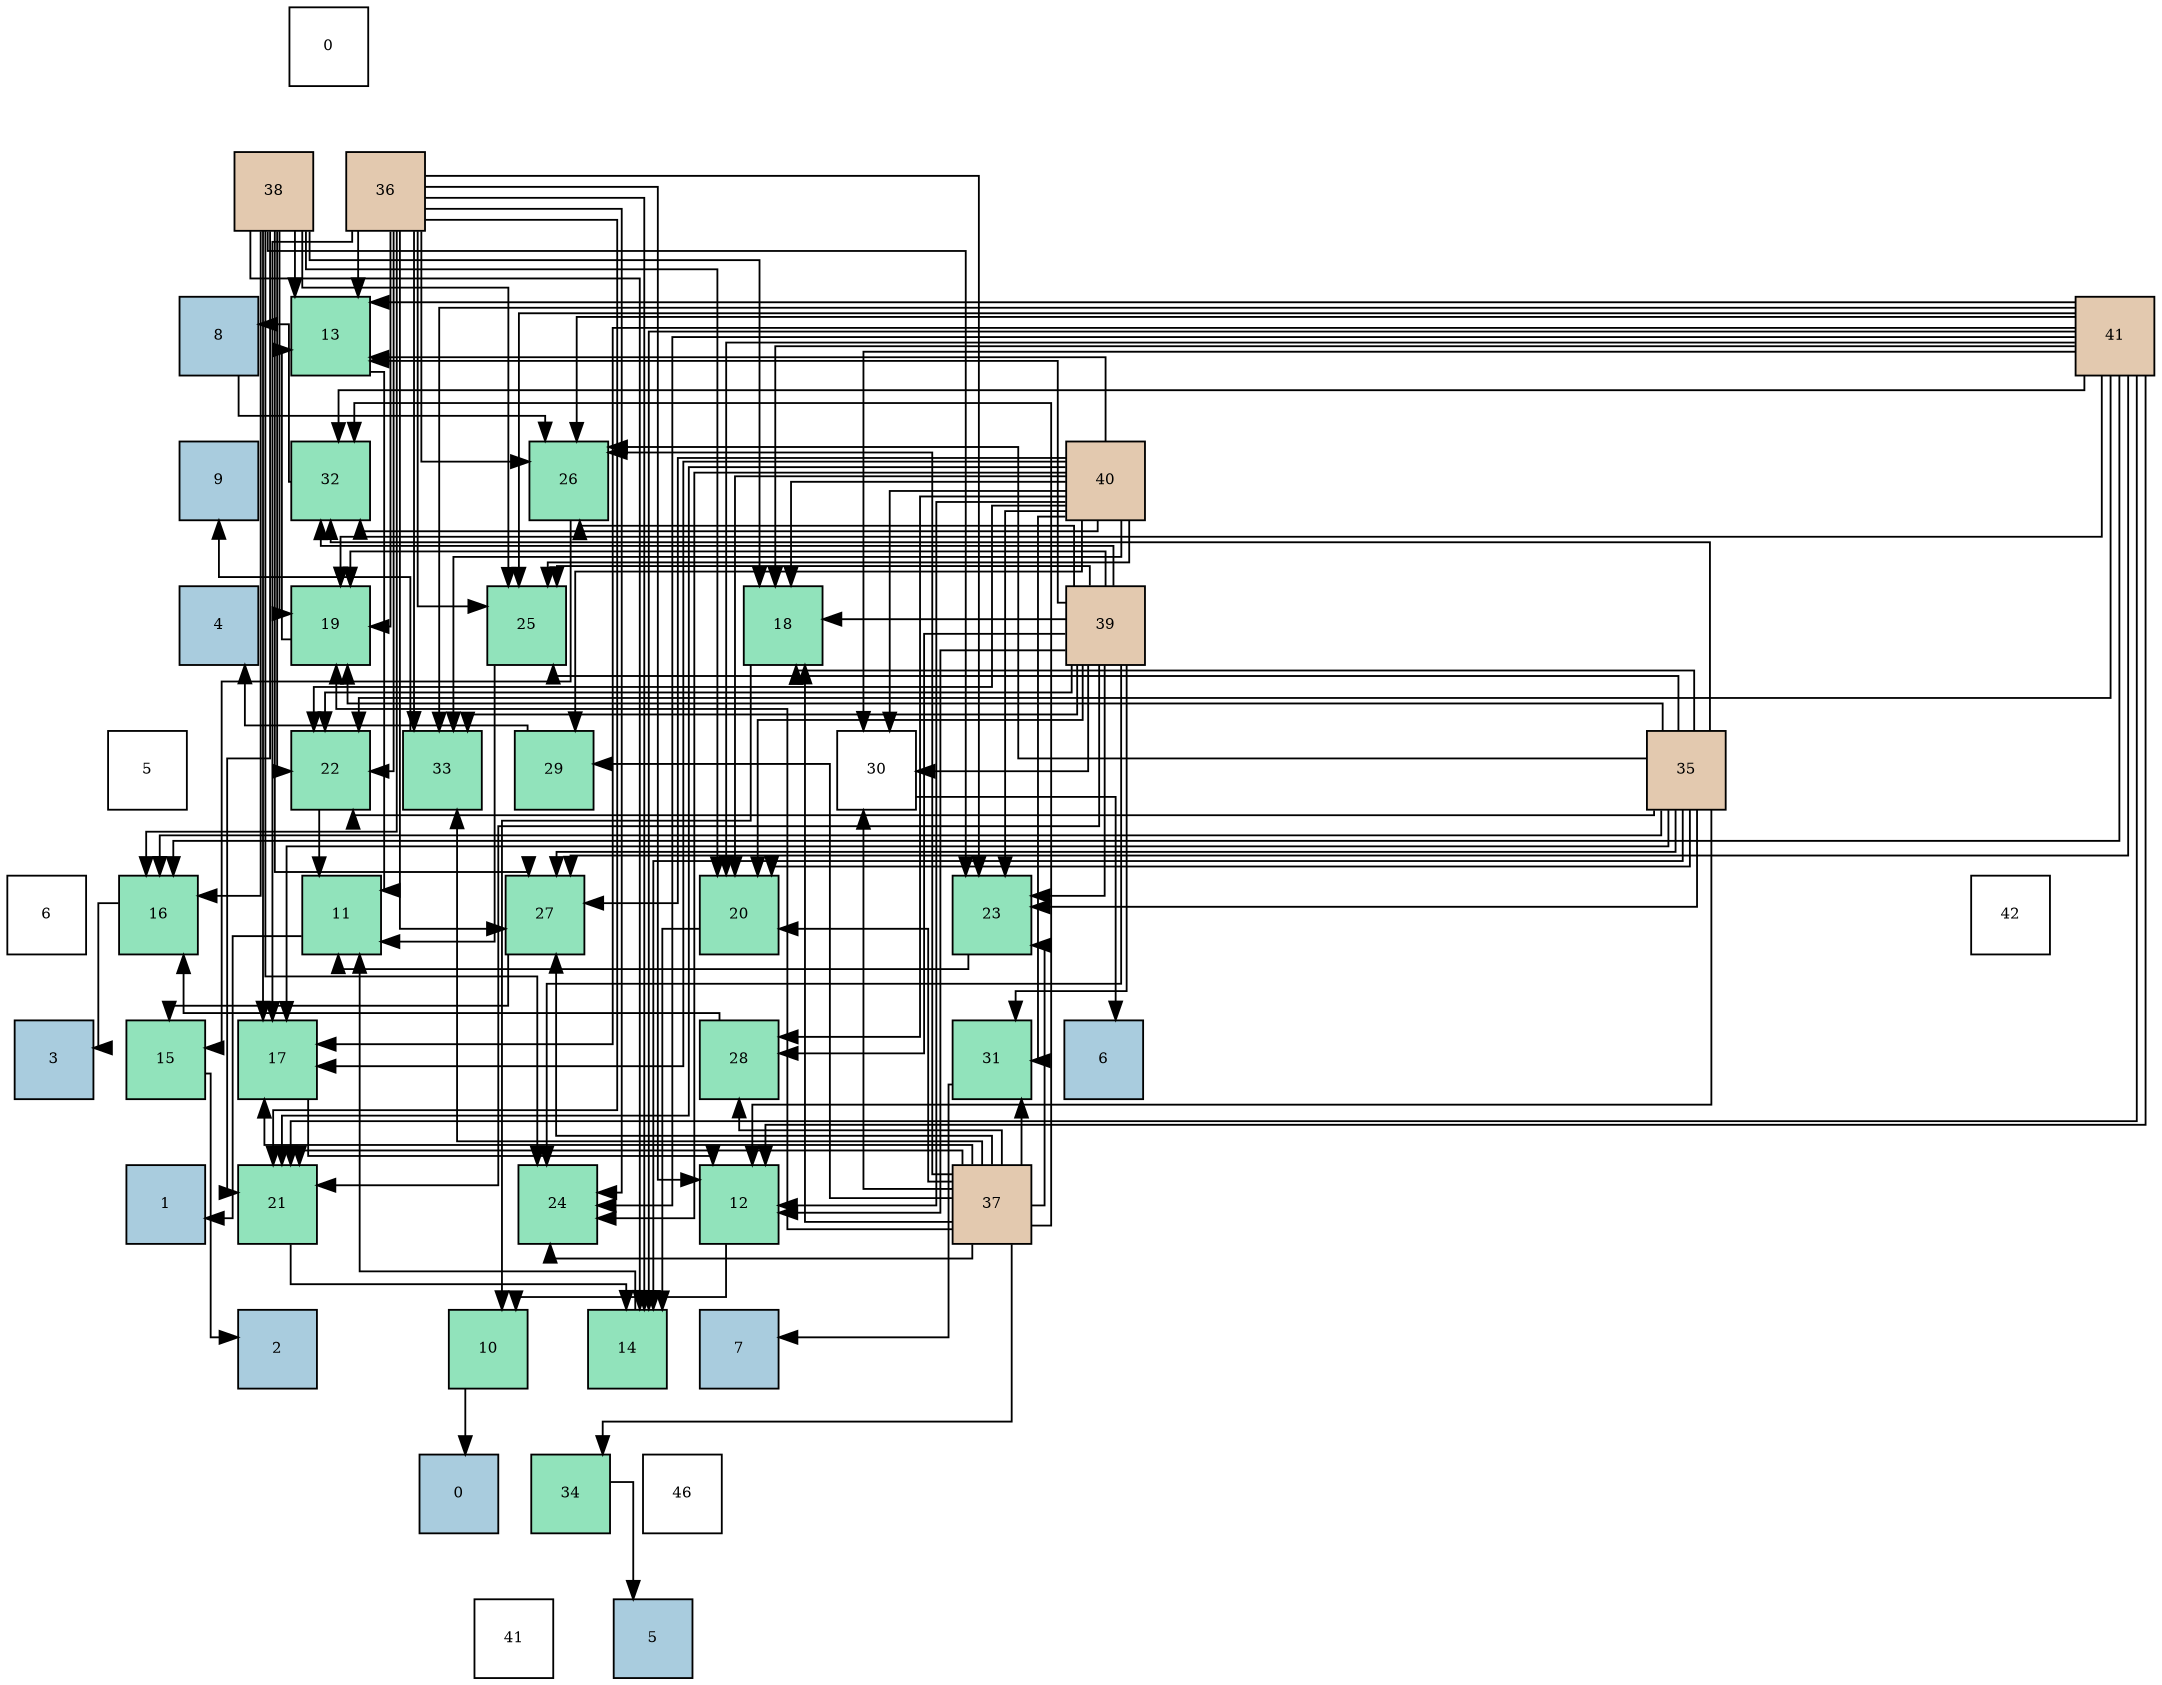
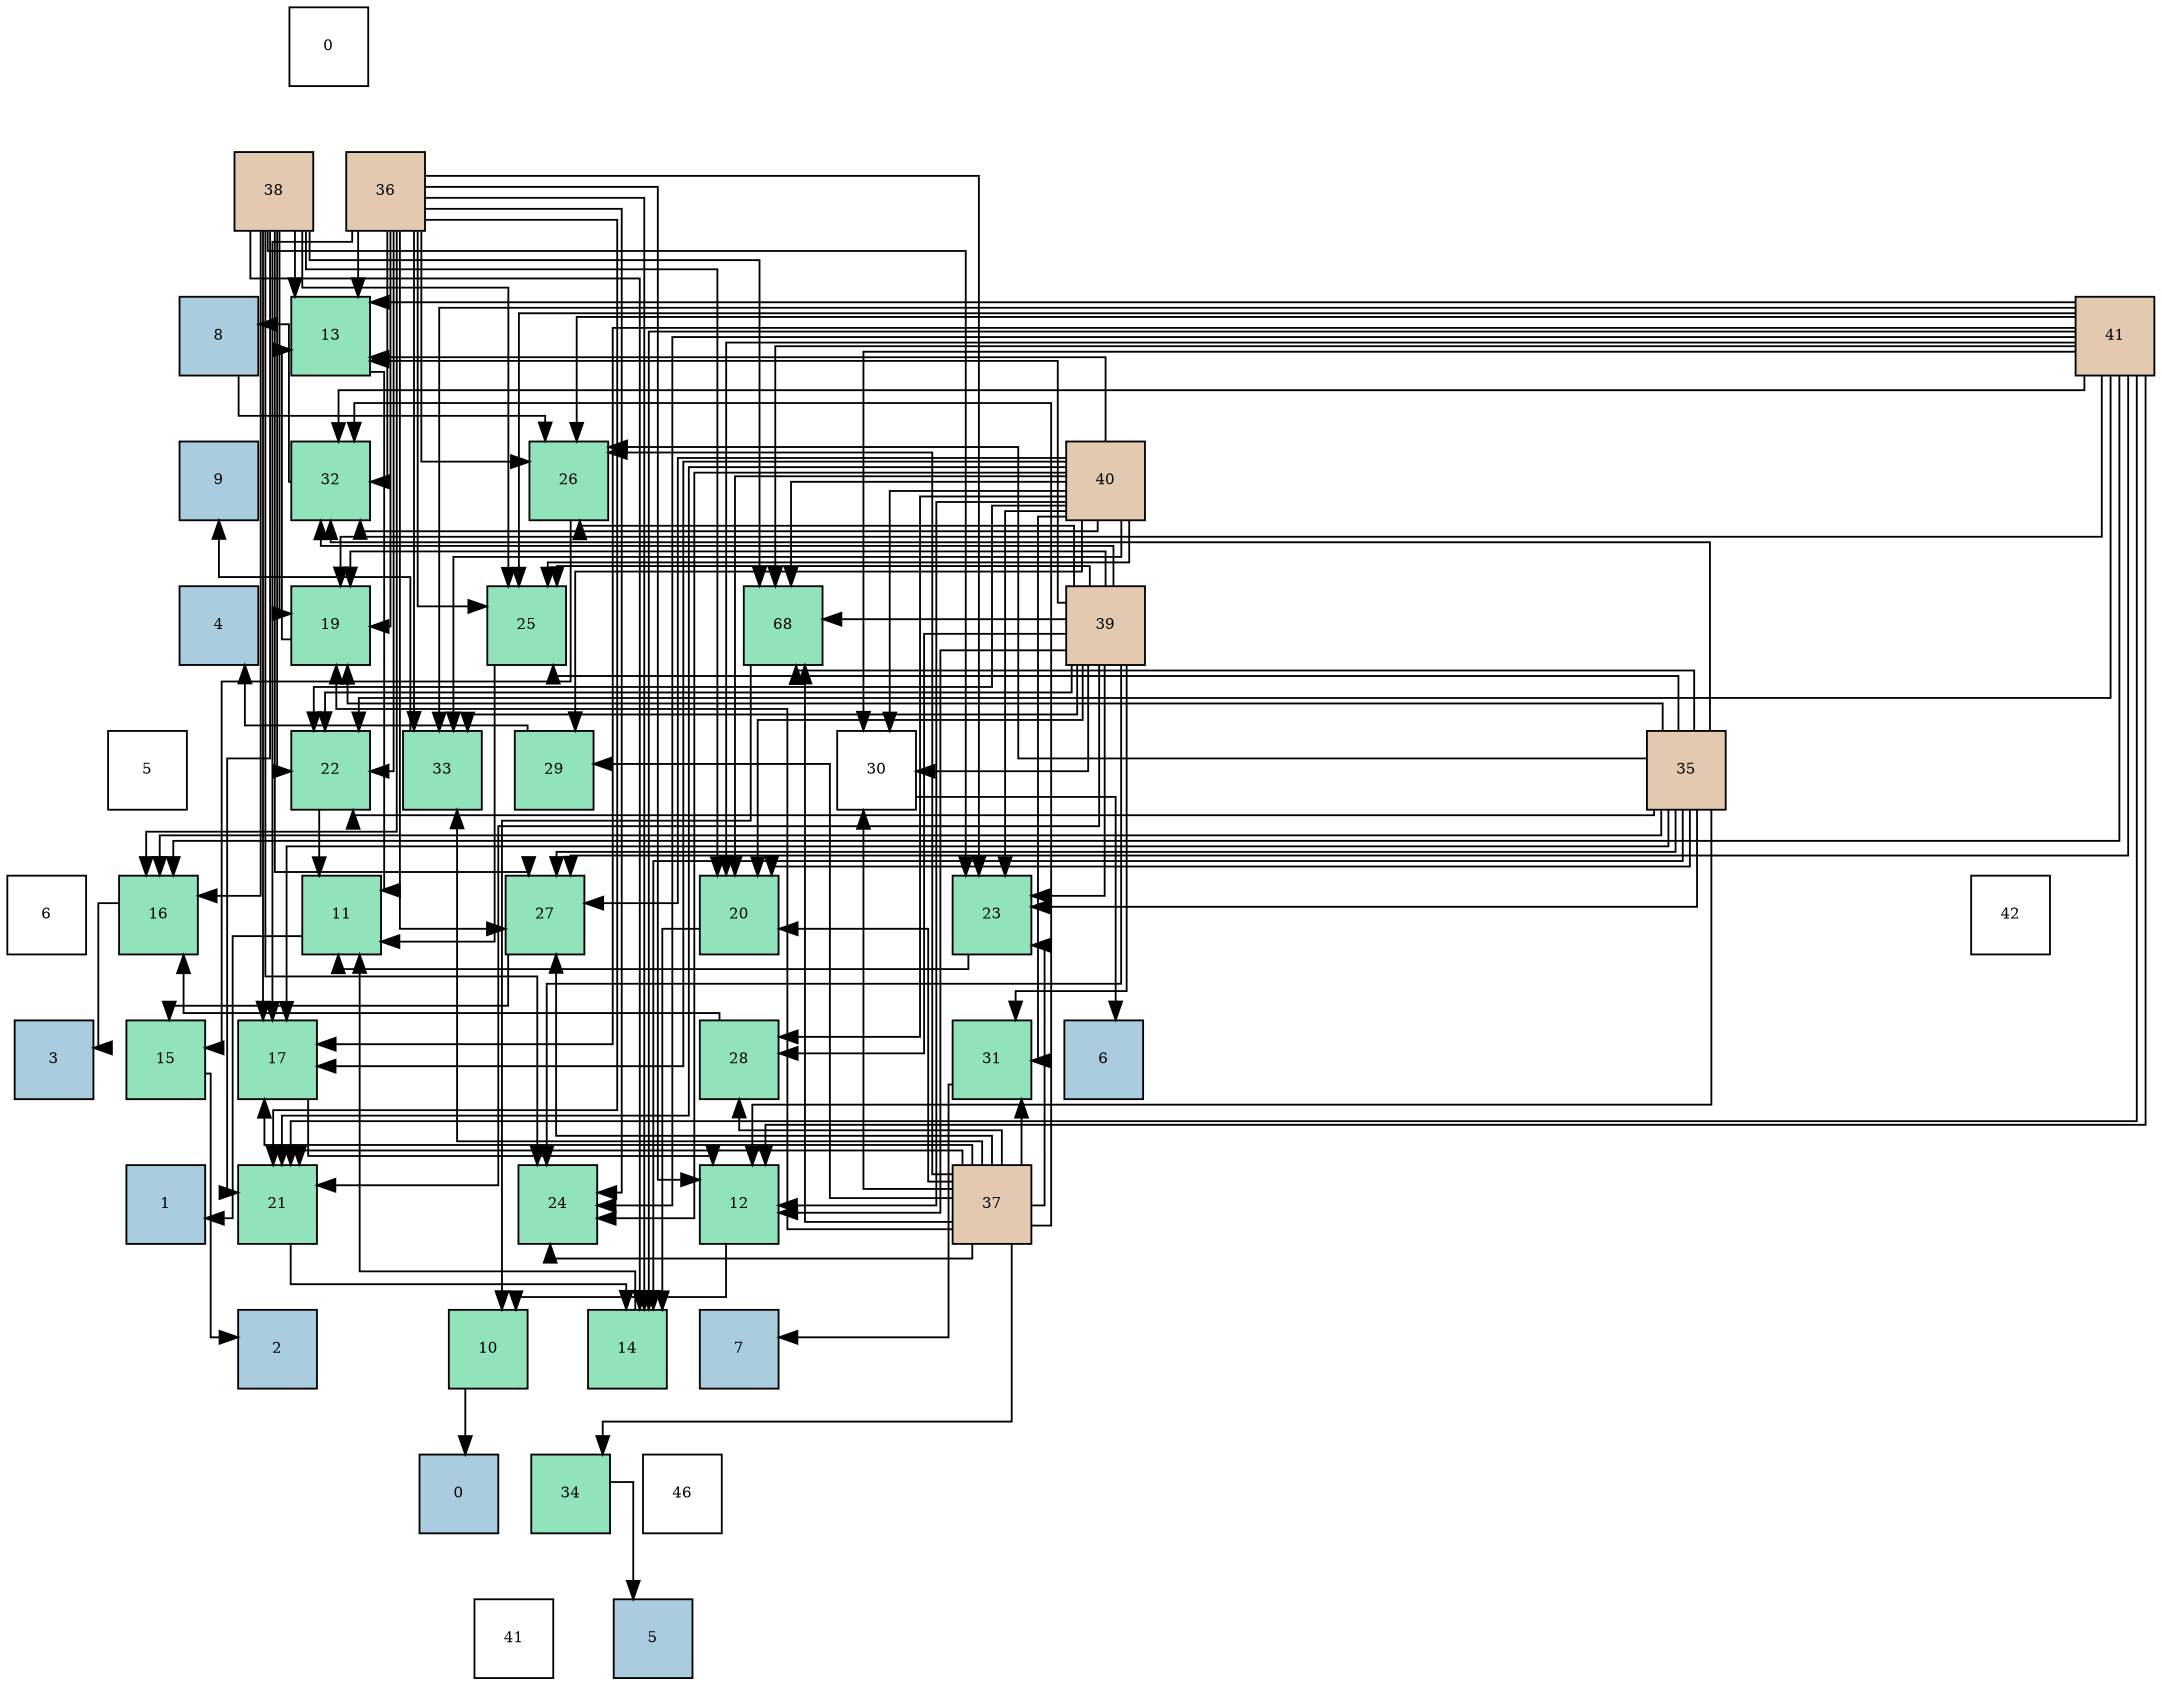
edge "36" -> "32": added
node "18": label "18" -> "68"
